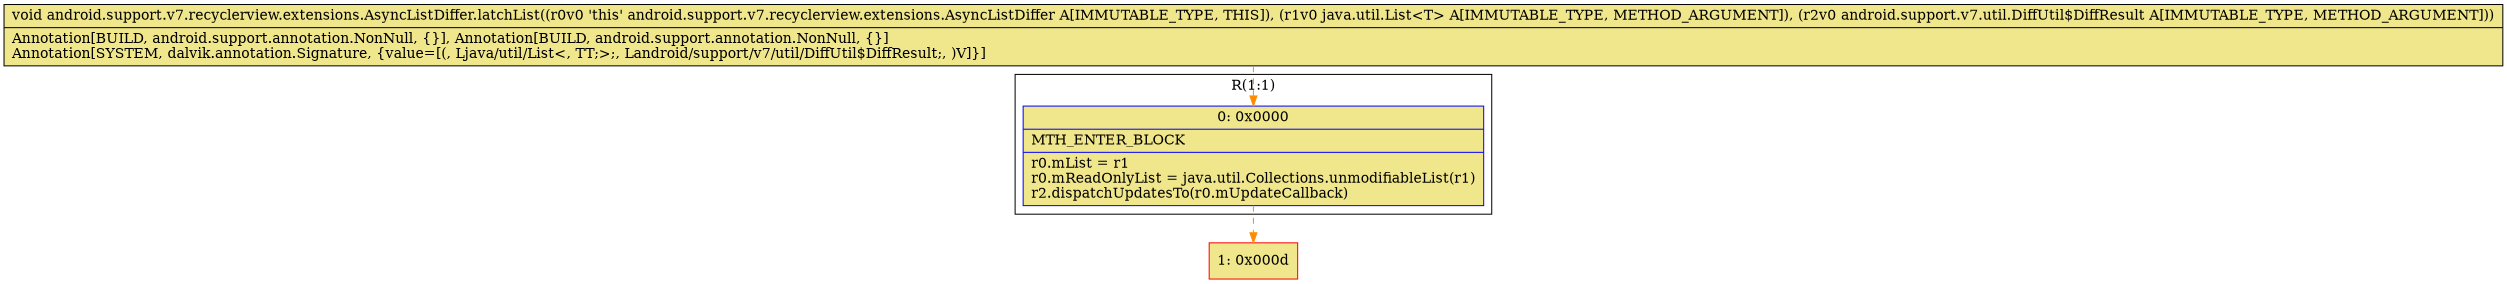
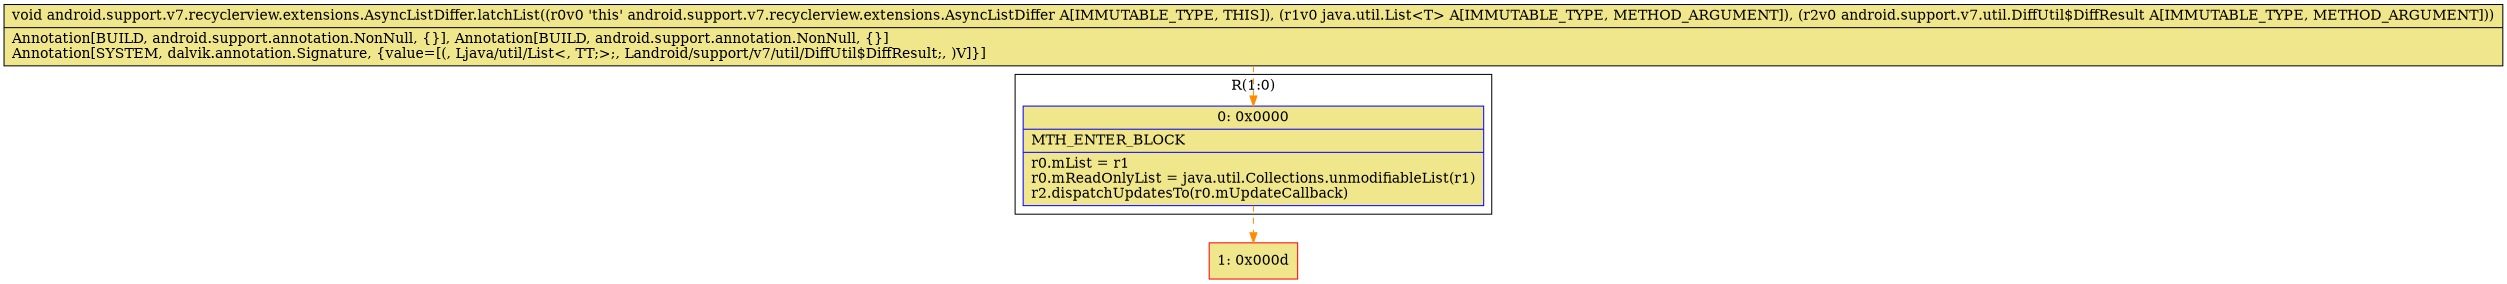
cluster "R(1:1)": label "R(1:1)" -> "R(1:0)"
